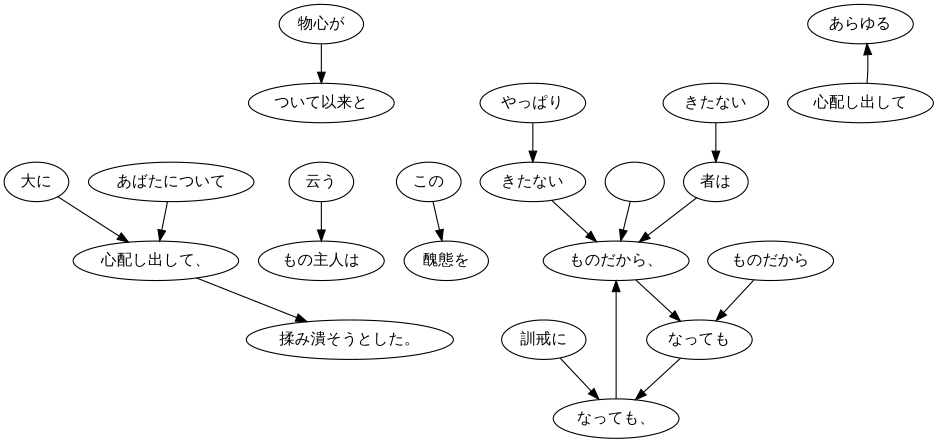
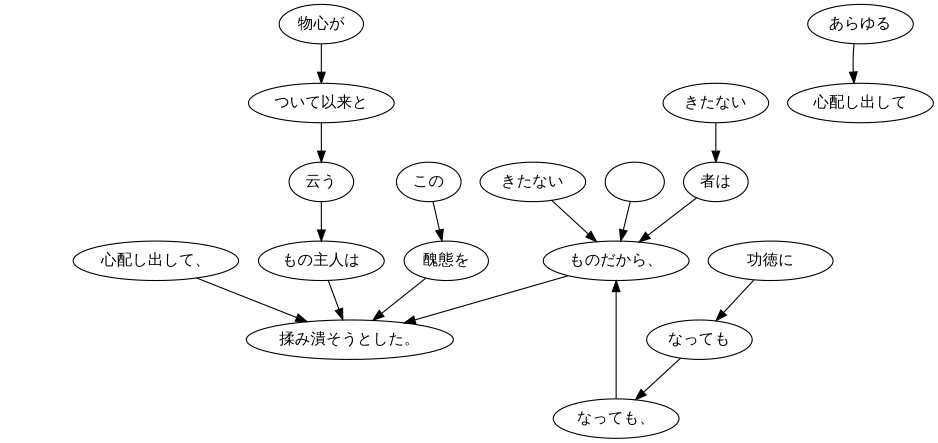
edge "心配し出して" -> "あらゆる": reversed
node "やっぱり": removed
edge "ついて以来と" -> "云う": added
node "大に": removed
node "あばたについて": removed
node "ものだから": label "ものだから" -> "功徳に"
edge "もの主人は" -> "揉み潰そうとした。": added
edge "醜態を" -> "揉み潰そうとした。": added
edge "ものだから、" -> "なっても": now "ものだから、" -> "揉み潰そうとした。"
node "訓戒に": removed
